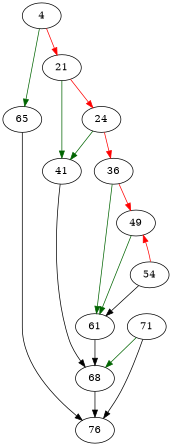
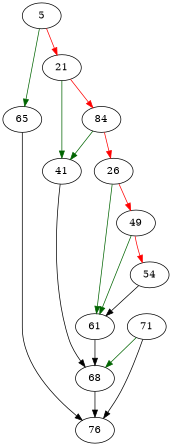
node "4": label "4" -> "5"
node "24": label "24" -> "84"
node "36": label "36" -> "26"
edge "54" -> "49": reversed
